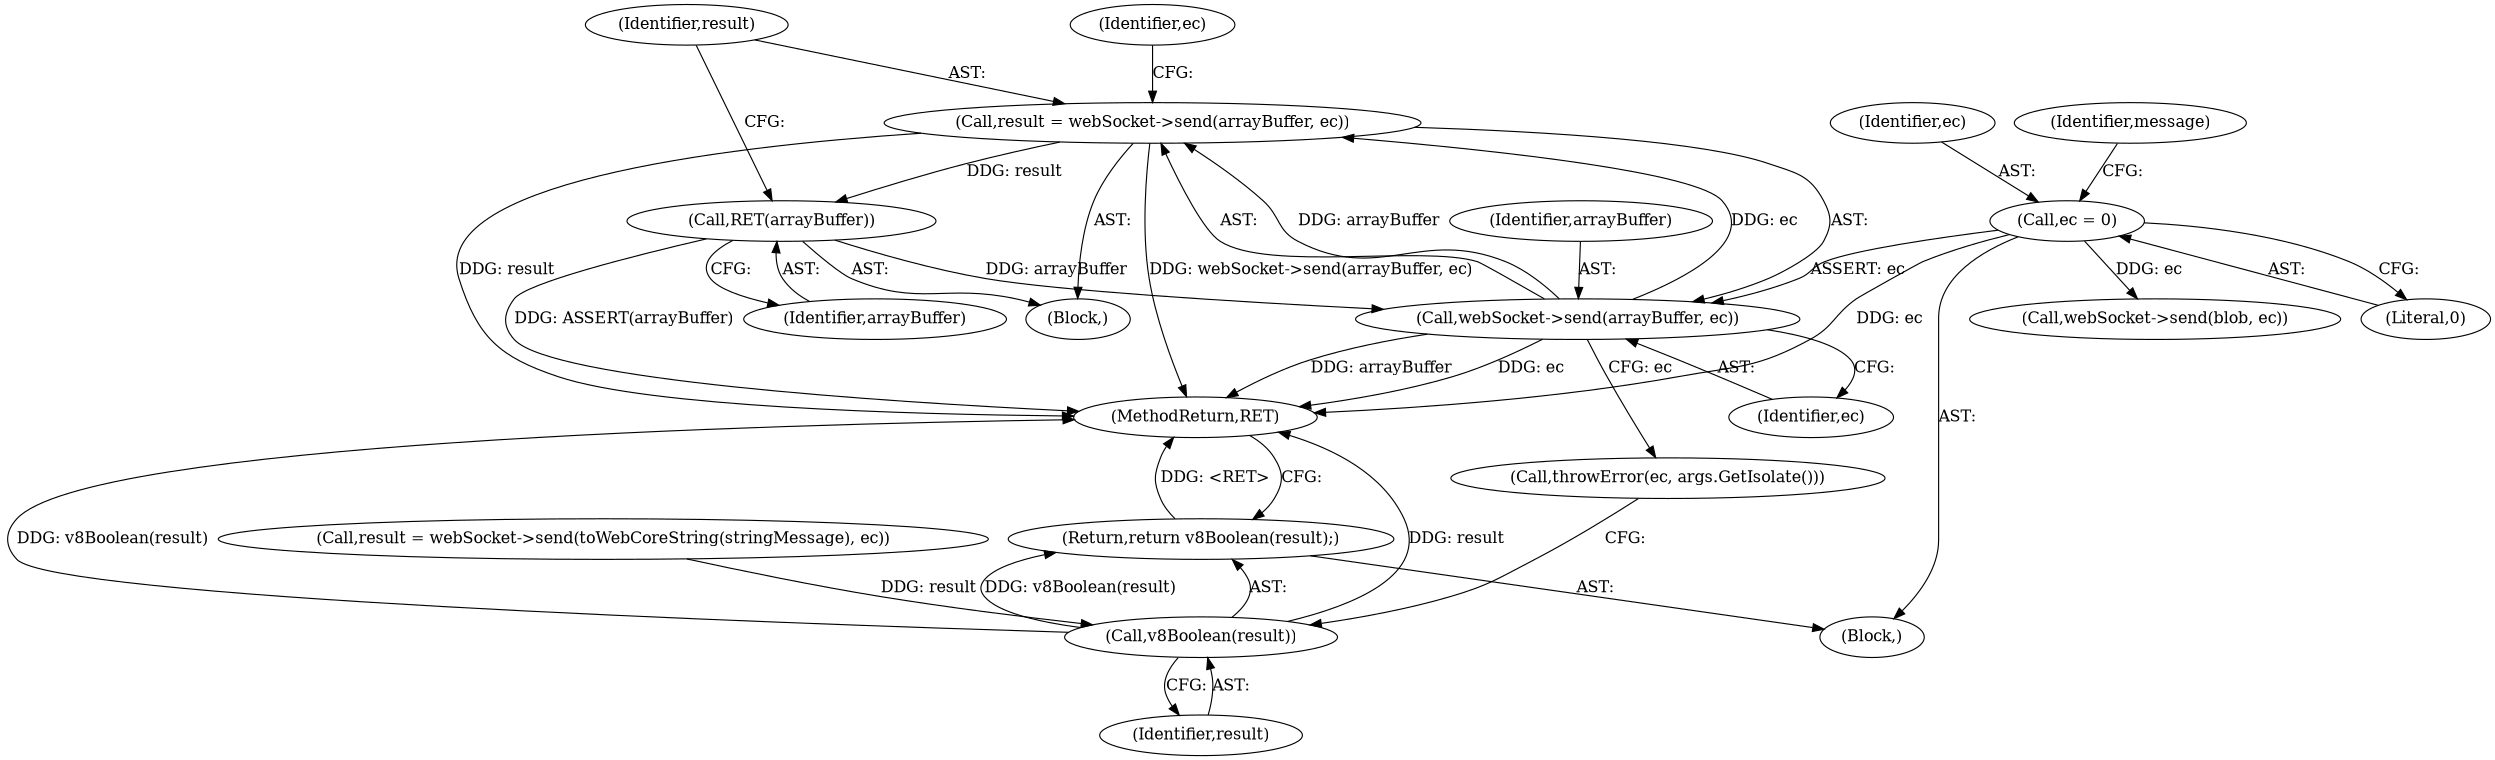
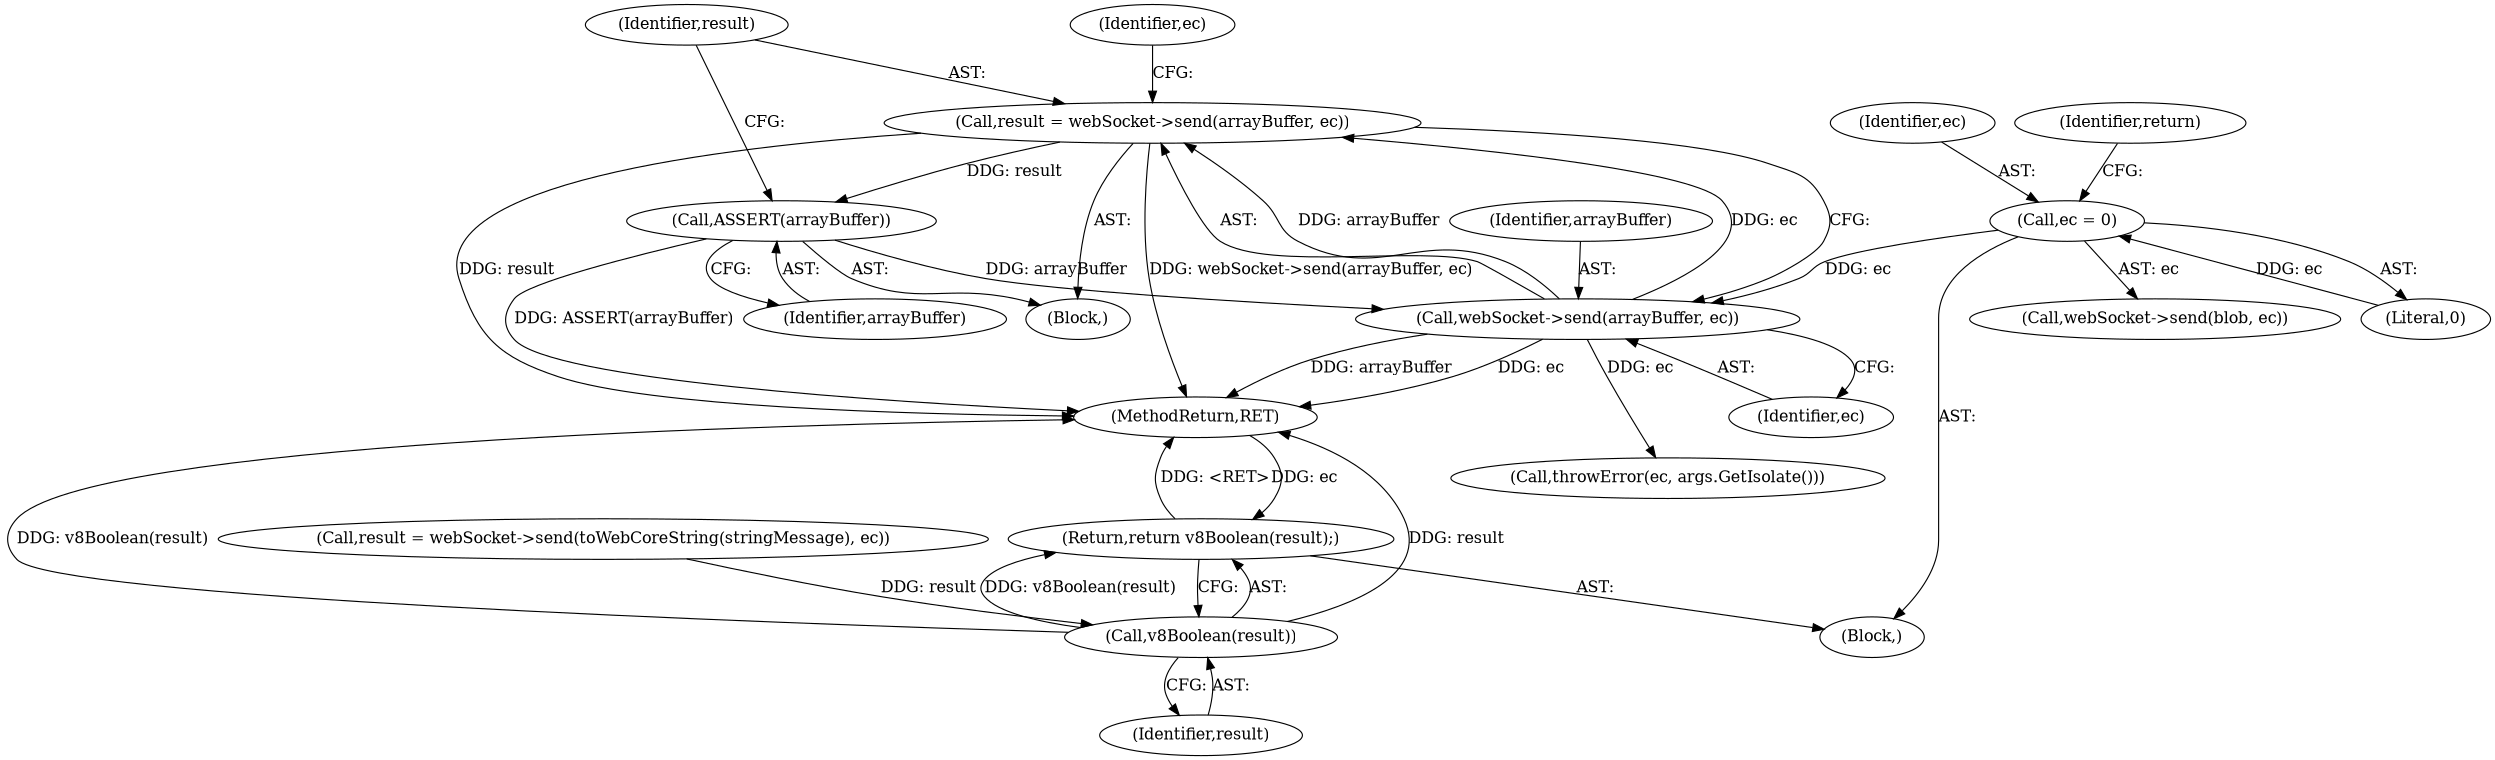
node "(Identifier,message)": label "(Identifier,message)" -> "(Identifier,return)"
node "(Call,RET(arrayBuffer))": label "(Call,RET(arrayBuffer))" -> "(Call,ASSERT(arrayBuffer))"
edge "(Call,result = webSocket->send(arrayBuffer, ec))" -> "(Call,webSocket->send(arrayBuffer, ec))": label "AST: " -> "CFG: "
edge "(Call,ec = 0)" -> "(Call,webSocket->send(arrayBuffer, ec))": label "ASSERT: ec" -> "DDG: ec"
edge "(Call,ec = 0)" -> "(Call,webSocket->send(blob, ec))": label "DDG: ec" -> "AST: ec"
edge "(Literal,0)" -> "(Call,ec = 0)": label "AST: " -> "DDG: ec"
edge "(Call,ec = 0)" -> "(Literal,0)": label "CFG: " -> "AST: "
edge "(Call,webSocket->send(arrayBuffer, ec))" -> "(Call,throwError(ec, args.GetIsolate()))": label "CFG: ec" -> "DDG: ec"
edge "(Call,ec = 0)" -> "(MethodReturn,RET)": removed, label "DDG: ec"
edge "(MethodReturn,RET)" -> "(Return,return v8Boolean(result);)": label "CFG: " -> "DDG: ec"
edge "(Call,throwError(ec, args.GetIsolate()))" -> "(Call,v8Boolean(result))": now "(Return,return v8Boolean(result);)" -> "(Call,v8Boolean(result))"
